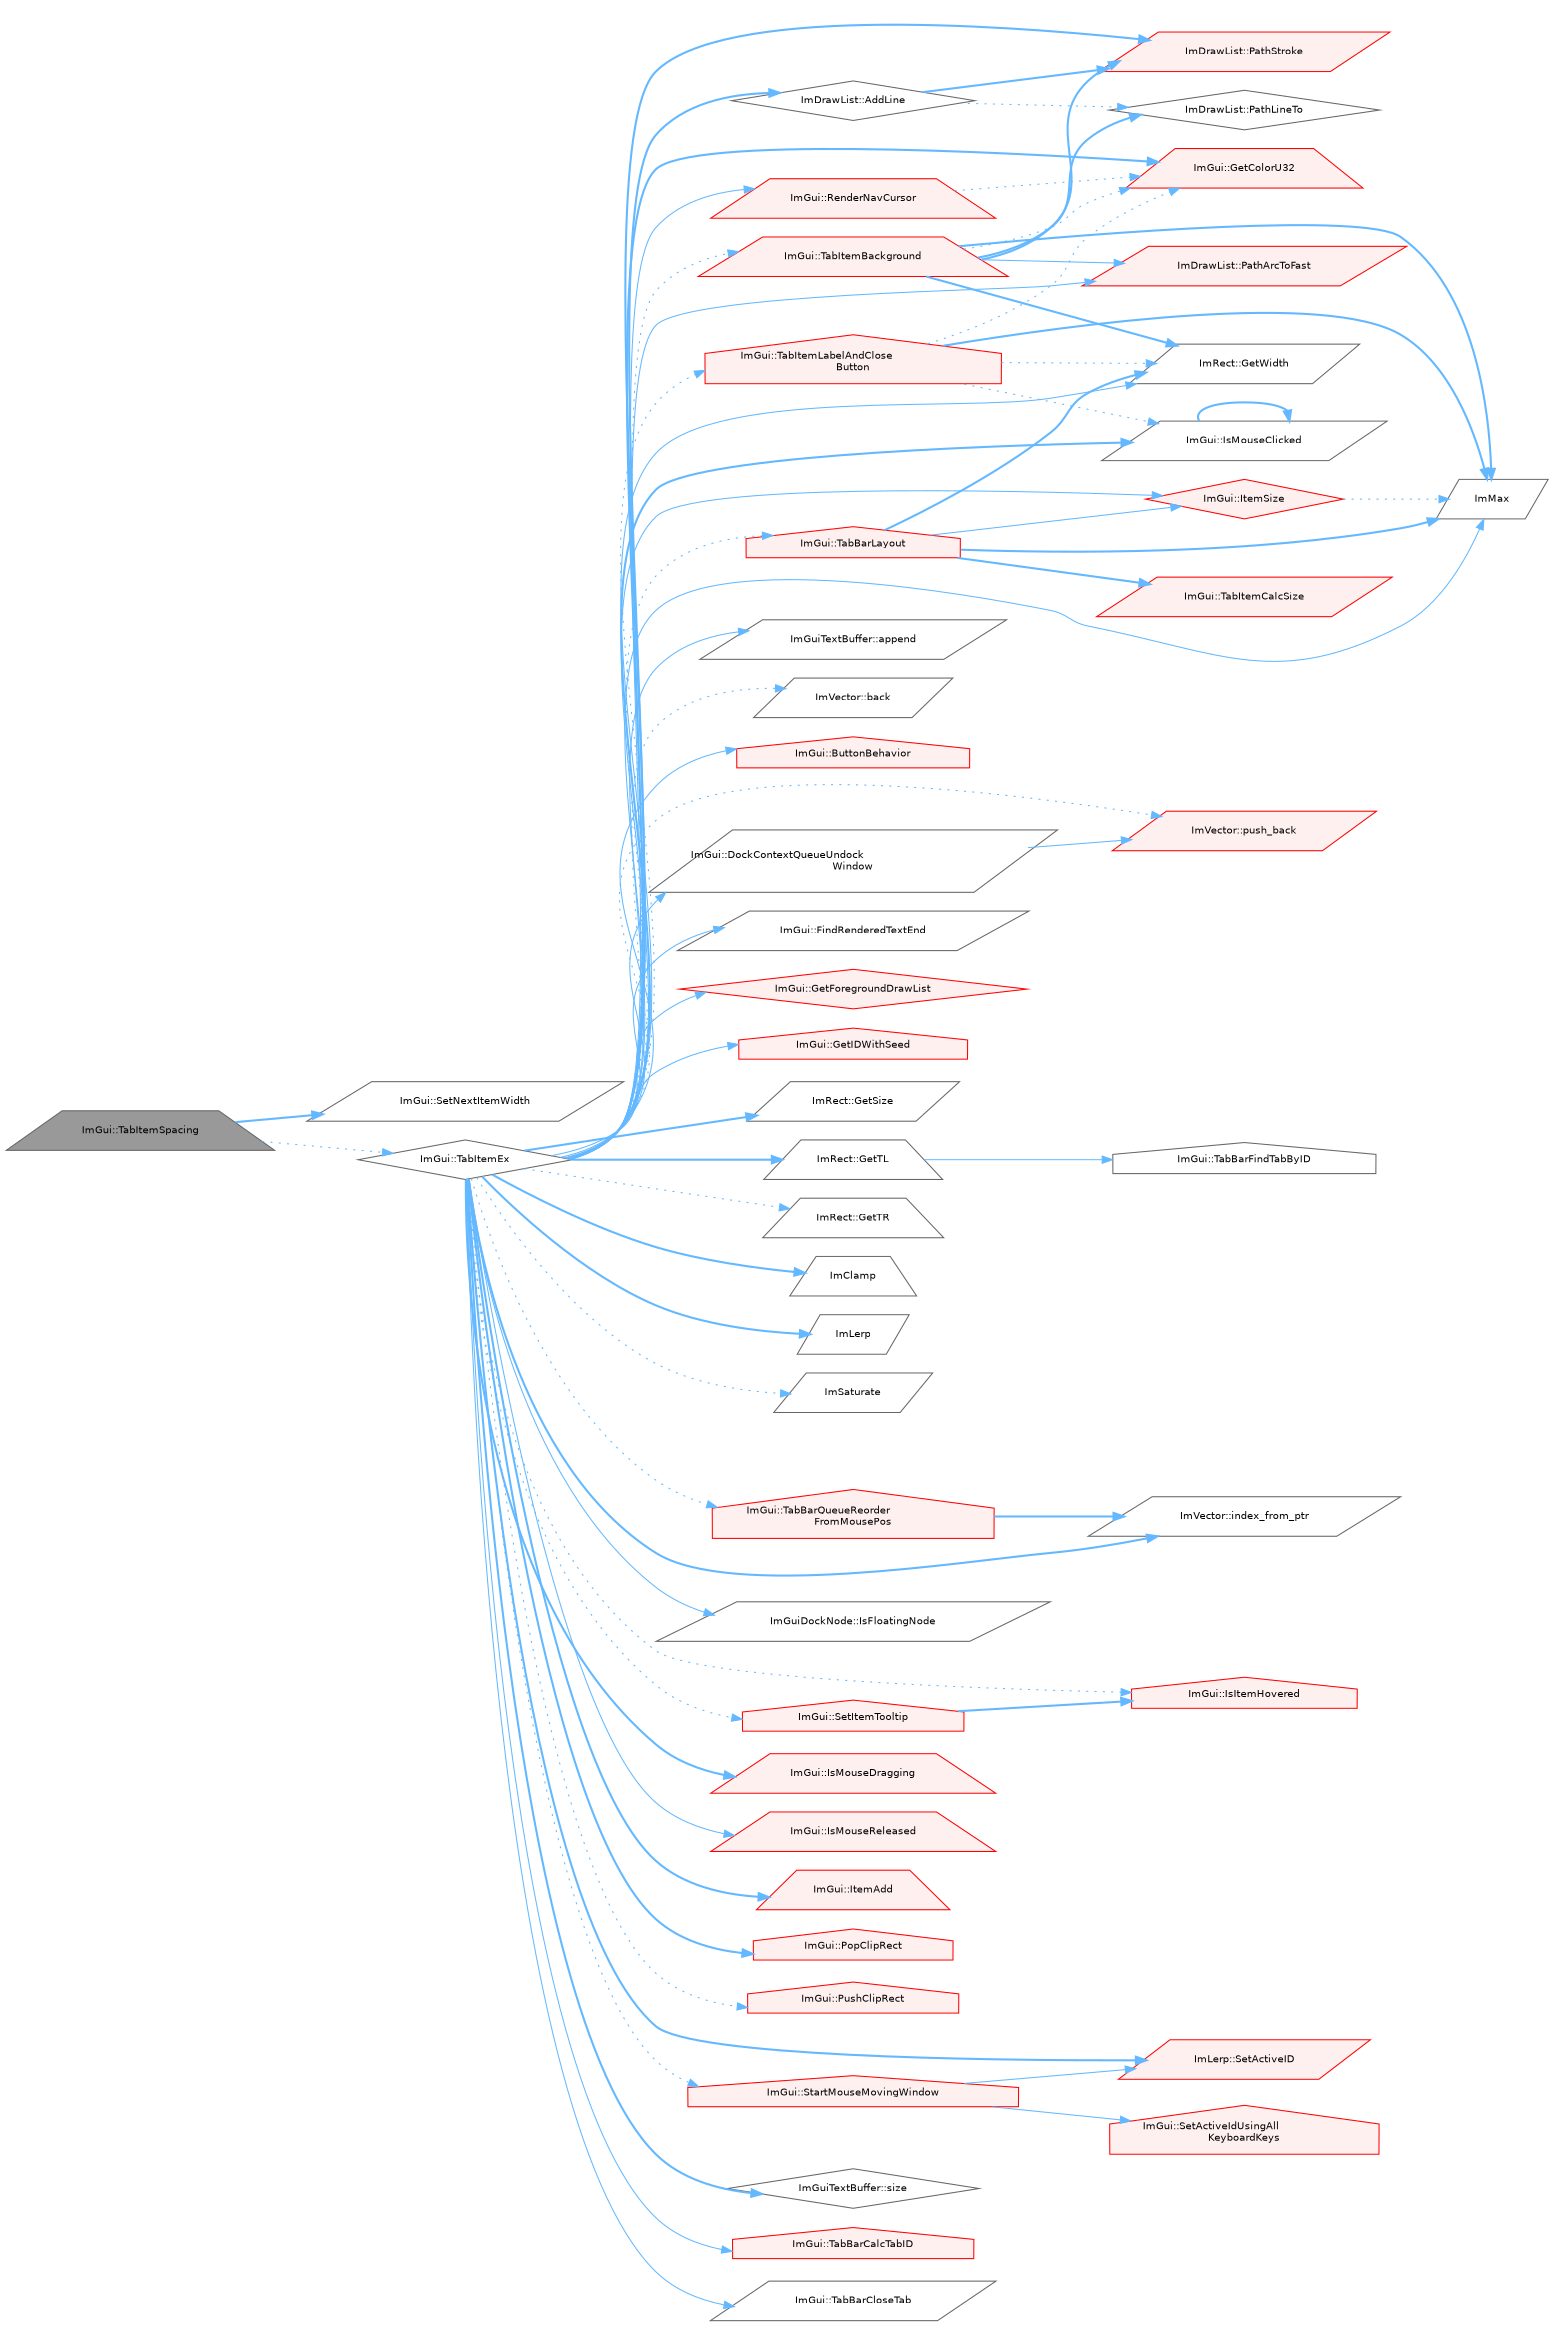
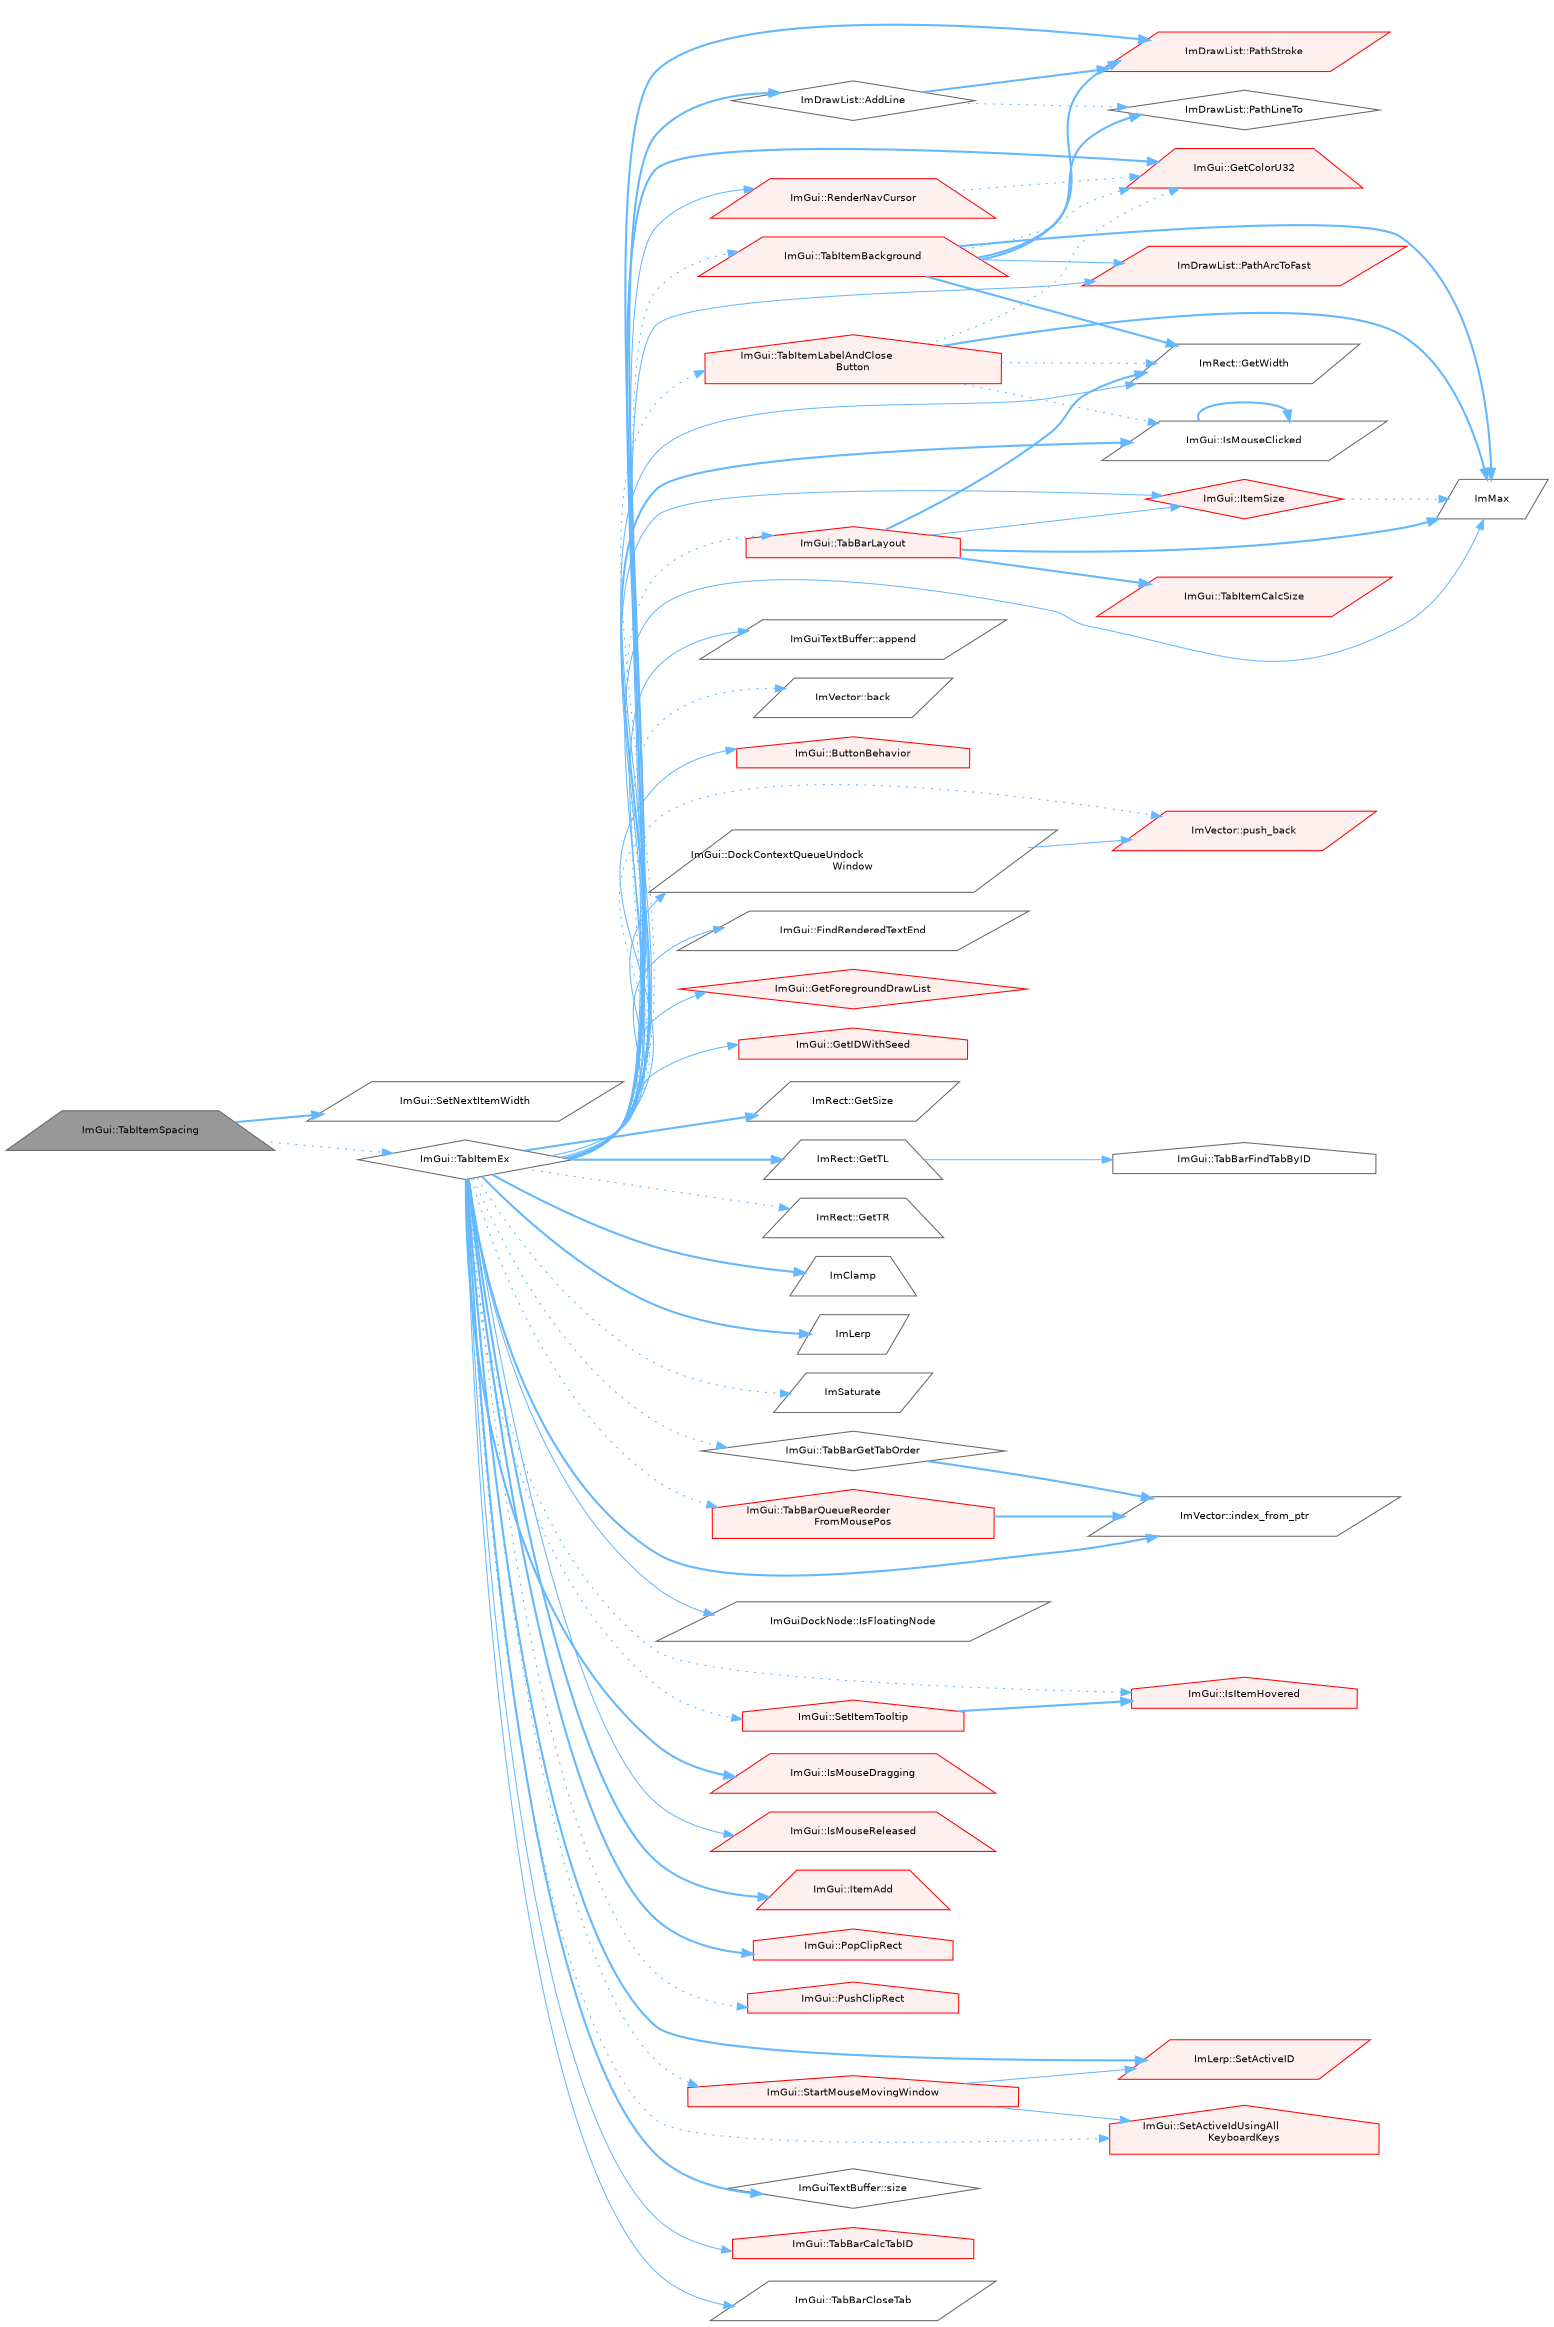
node "ImGui::TabBarGetTabOrder": added
edge "ImGui::TabItemEx" -> "ImGui::SetActiveIdUsingAll KeyboardKeys": added
